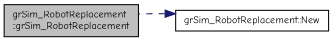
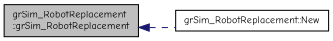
edge "grSim_RobotReplacement ::grSim_RobotReplacement" -> "grSim_RobotReplacement::New": reversed
